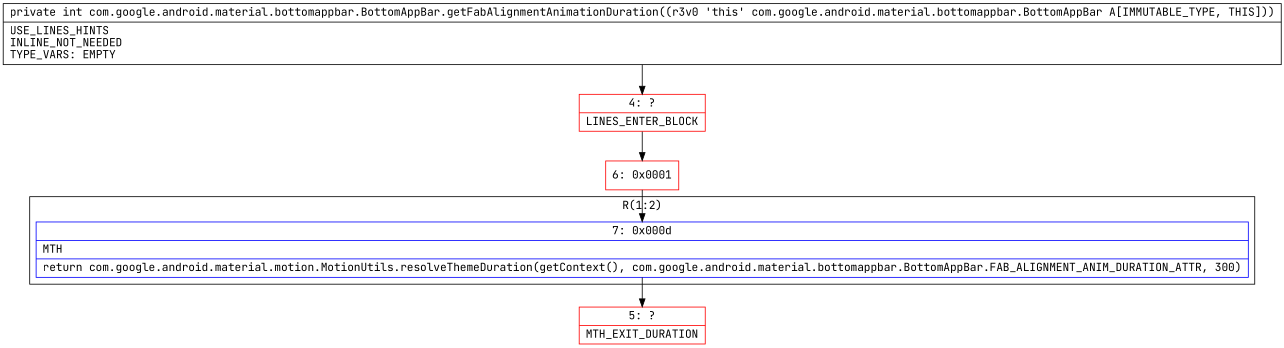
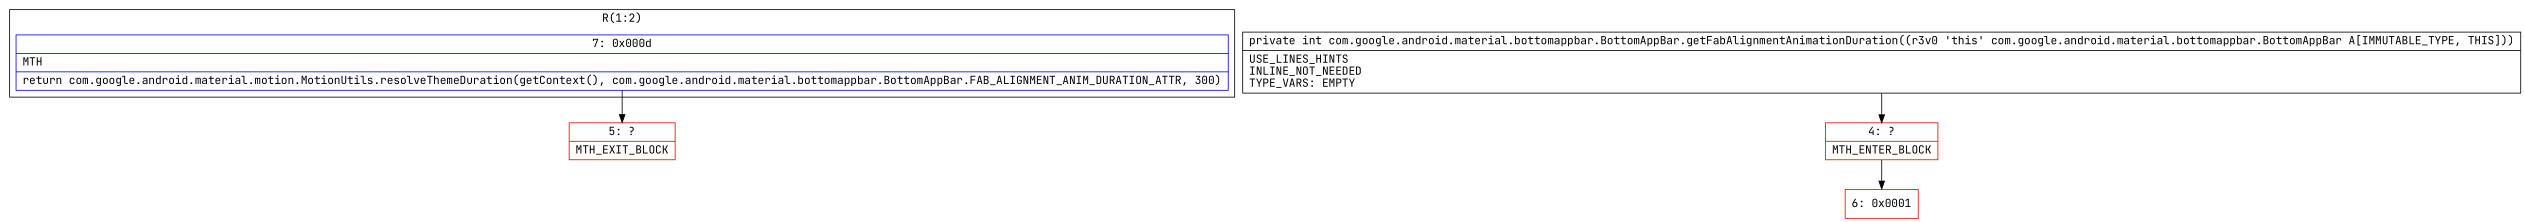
node "4: ?": text "LINES_ENTER_BLOCK" -> "MTH_ENTER_BLOCK"
edge "6: 0x0001" -> "7: 0x000d": removed
node "5: ?": text "MTH_EXIT_DURATION" -> "MTH_EXIT_BLOCK"
